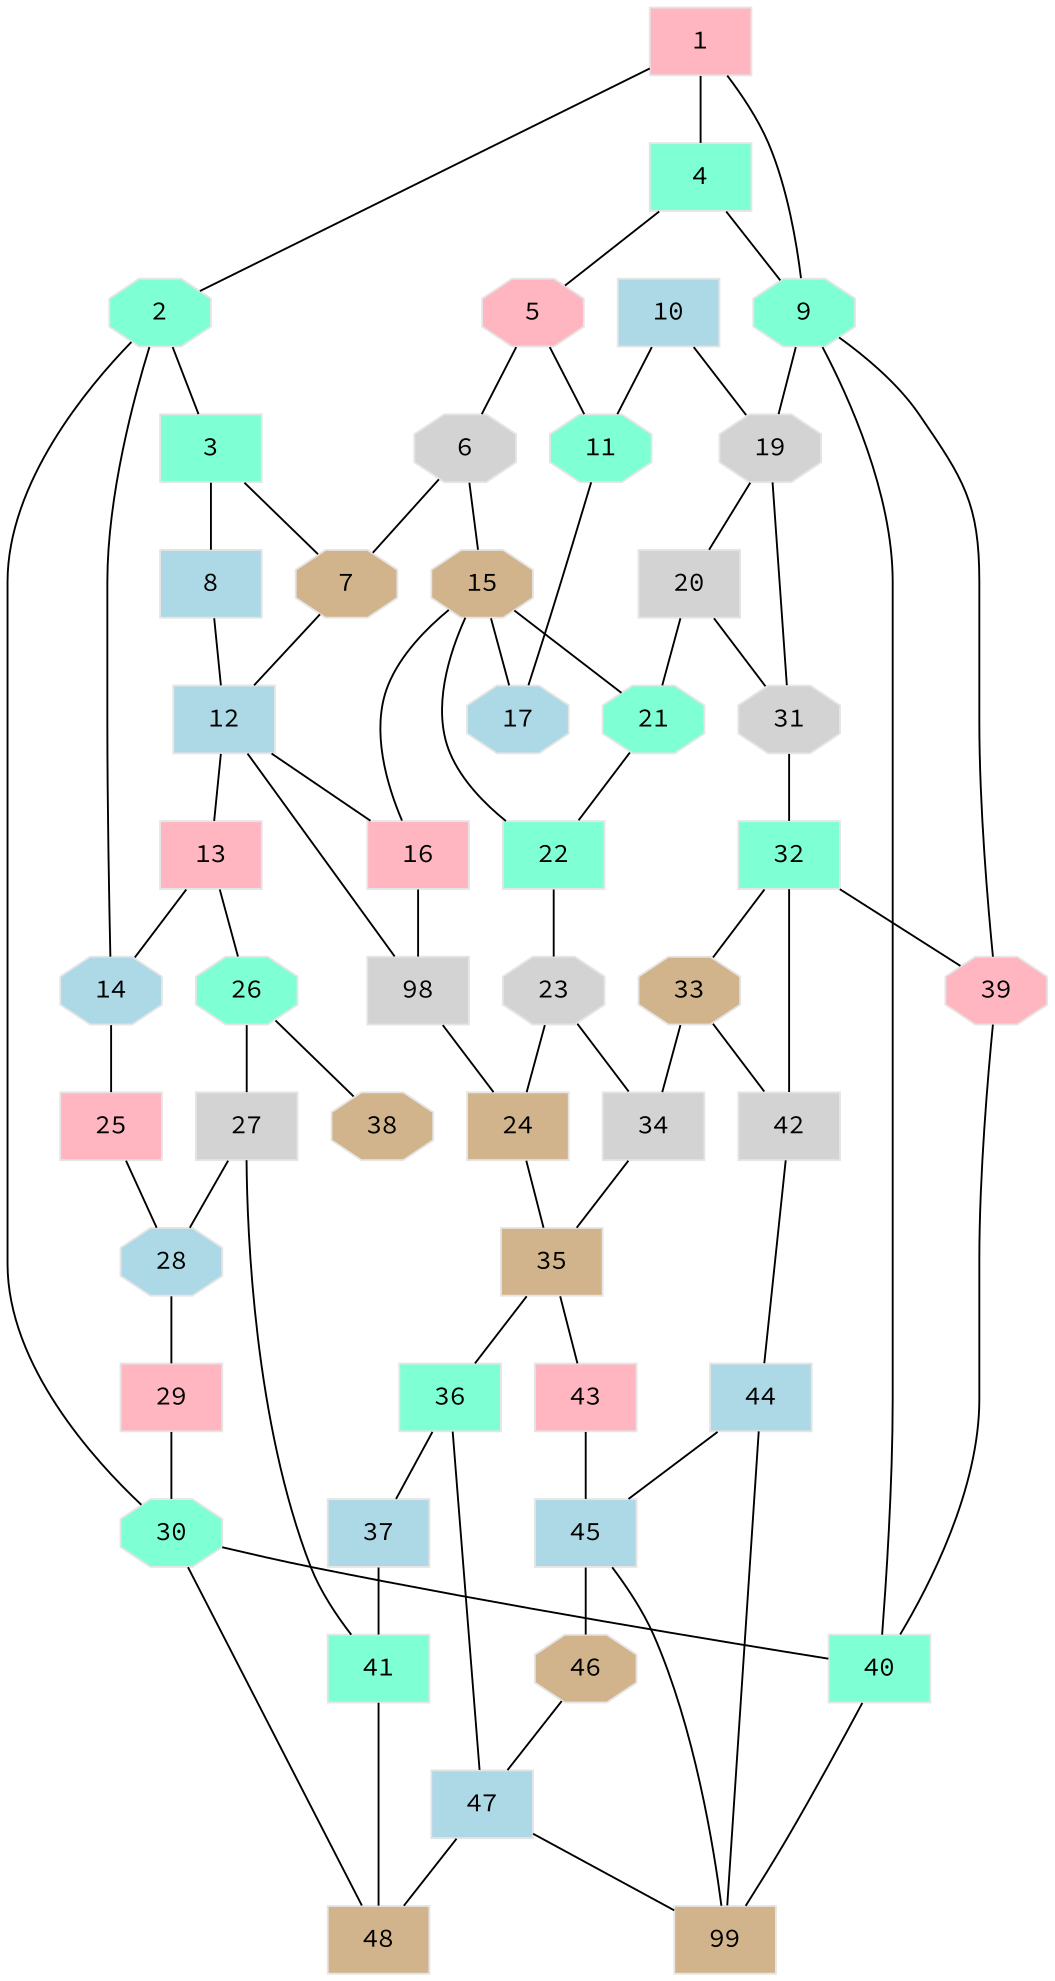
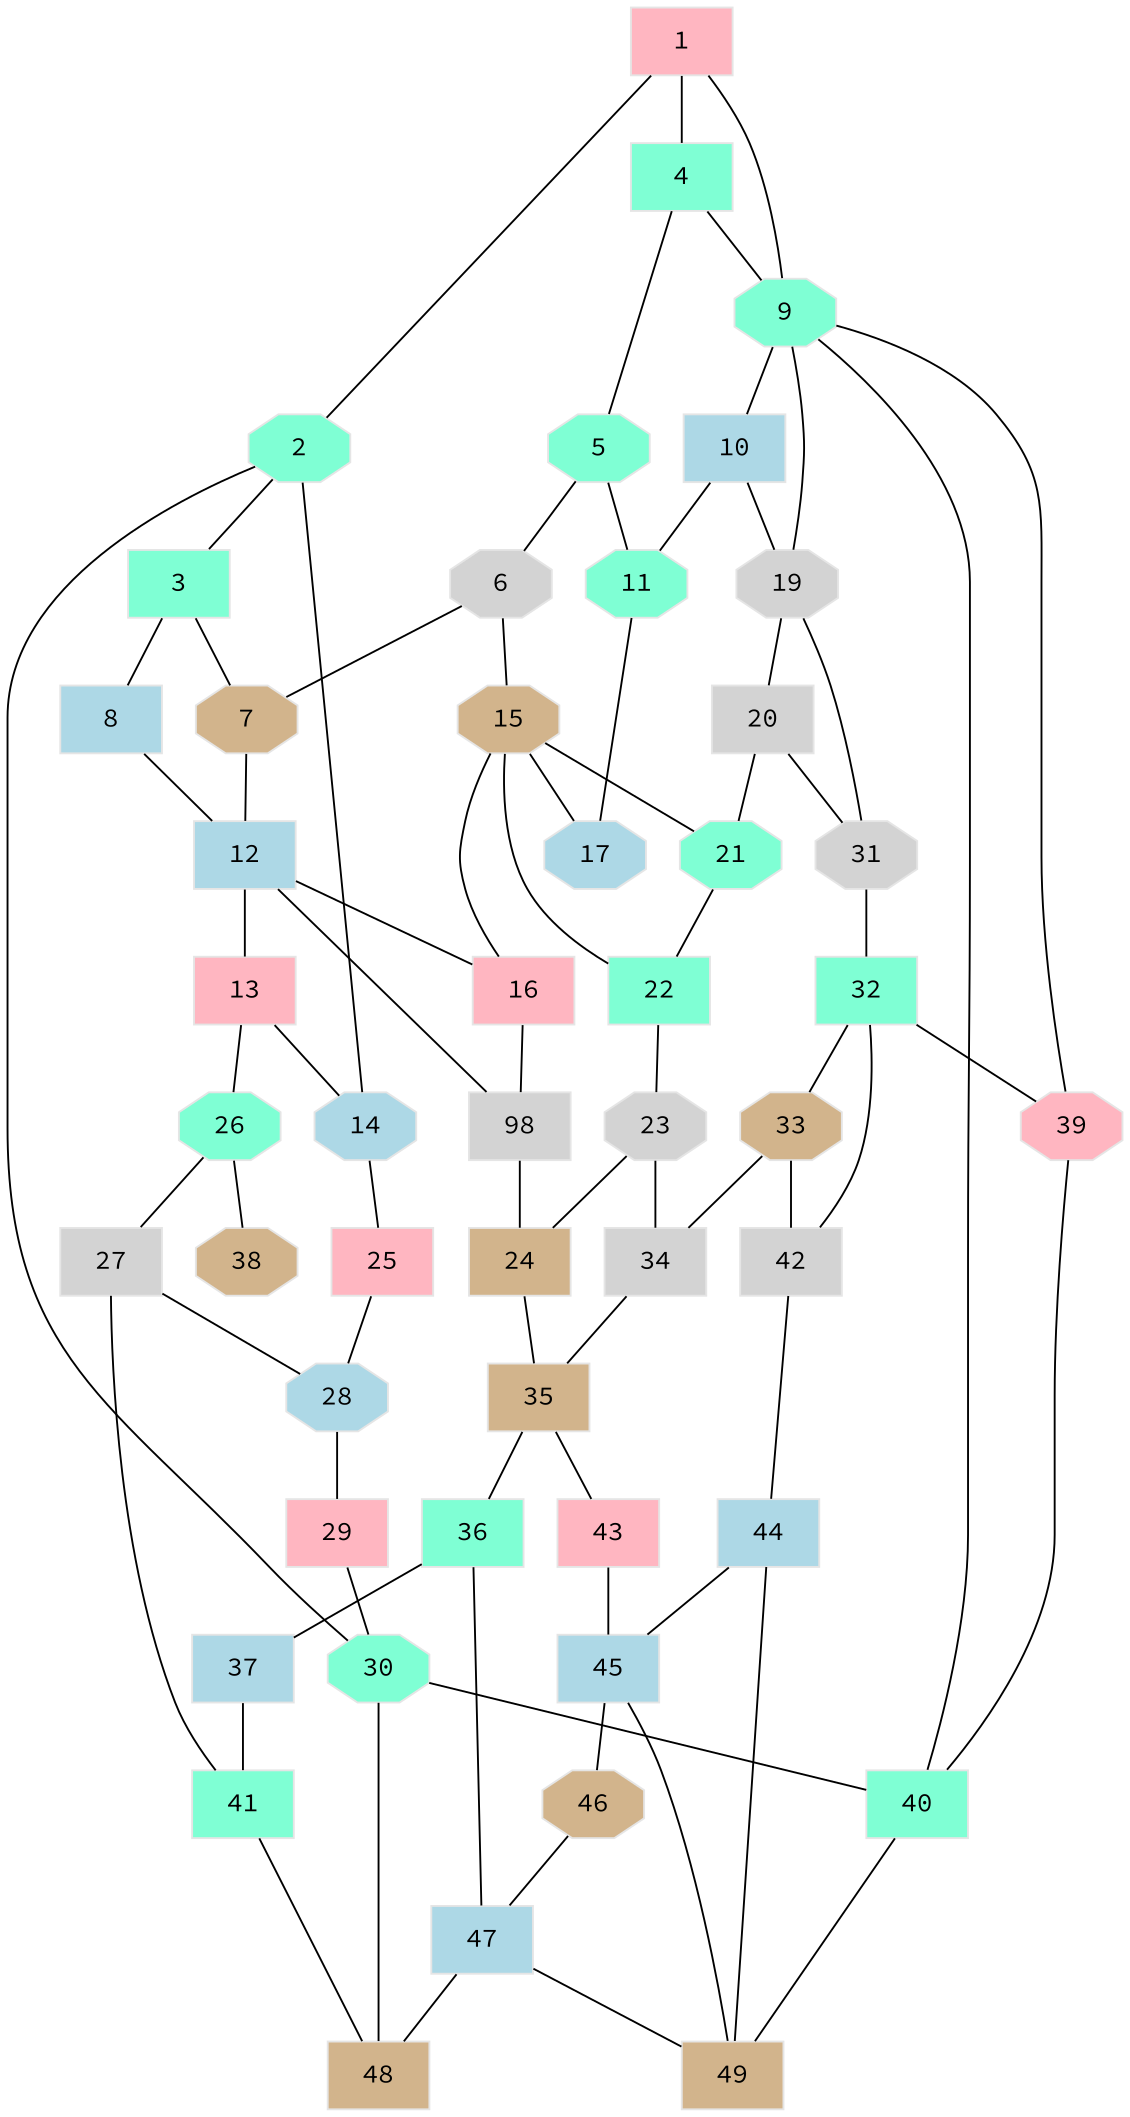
node "5": fillcolor lightpink -> aquamarine
edge "9" -- "10": added
node "99": label "99" -> "49"
